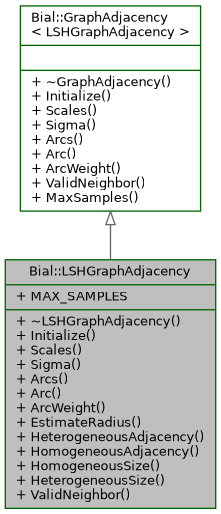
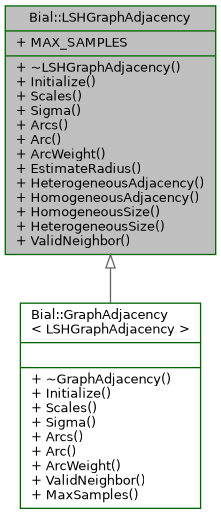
edge "Bial::LSHGraphAdjacency" -> "Bial::GraphAdjacency": reversed
